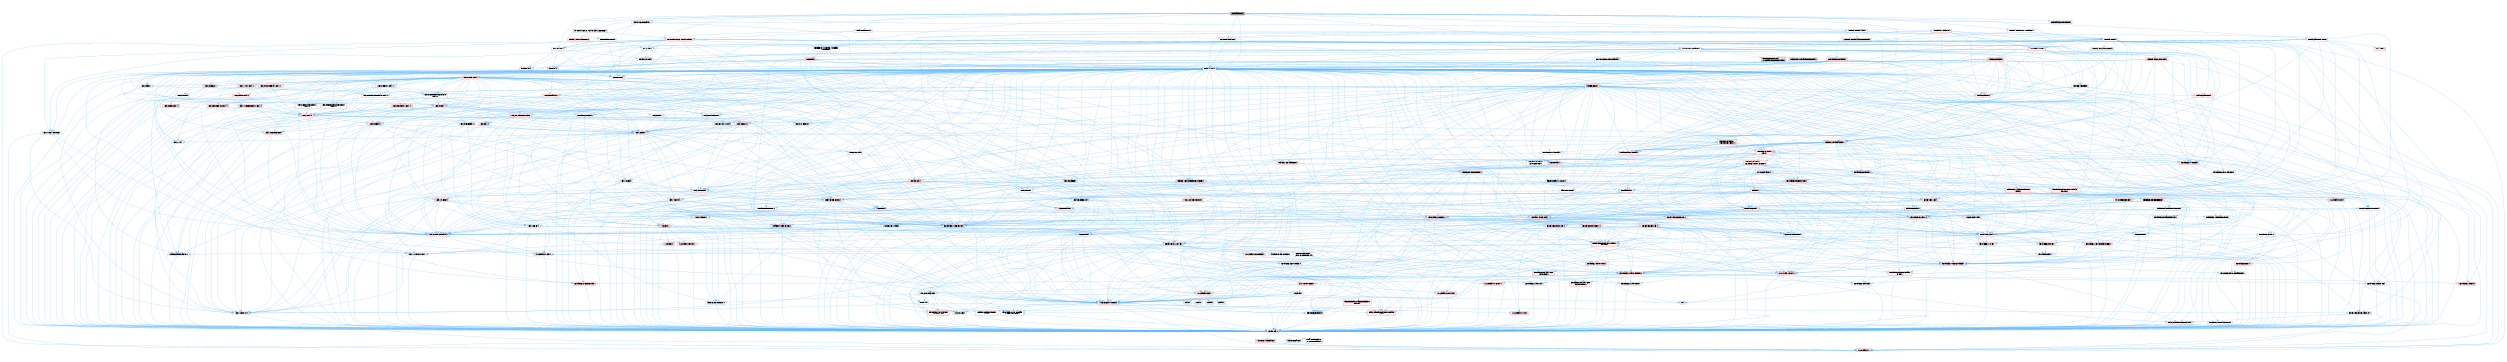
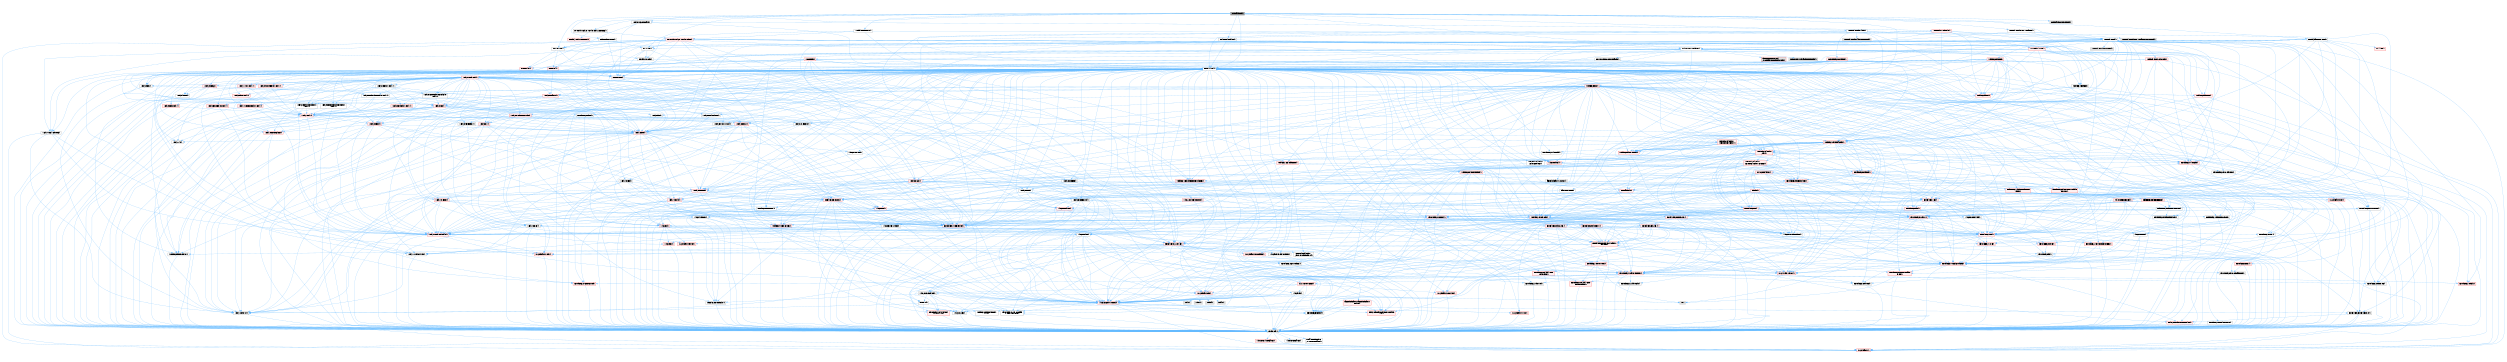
node "InteractiveToolQueryInterfaces.generated.h": added
node "BaseBehaviors/BehaviorTarget Interfaces.h": removed
edge "Templates/UniquePtr.h" -> "Shader.h": reversed
node "HAL/PlatformMemory.h": removed
